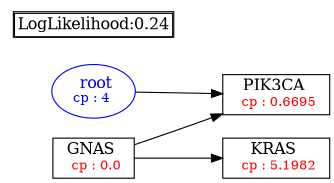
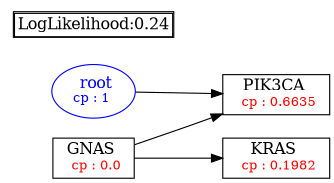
node "root": text "cp : 4" -> "cp : 1"
node "PIK3CA": text "cp : 0.6695" -> "cp : 0.6635"
node "KRAS": text "cp : 5.1982" -> "cp : 0.1982"
